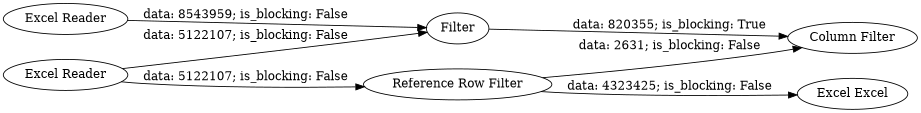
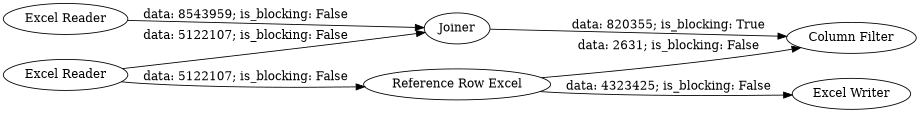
node "Filter": label "Filter" -> "Joiner"
node "Reference Row Filter": label "Reference Row Filter" -> "Reference Row Excel"
node "Excel Excel": label "Excel Excel" -> "Excel Writer"
